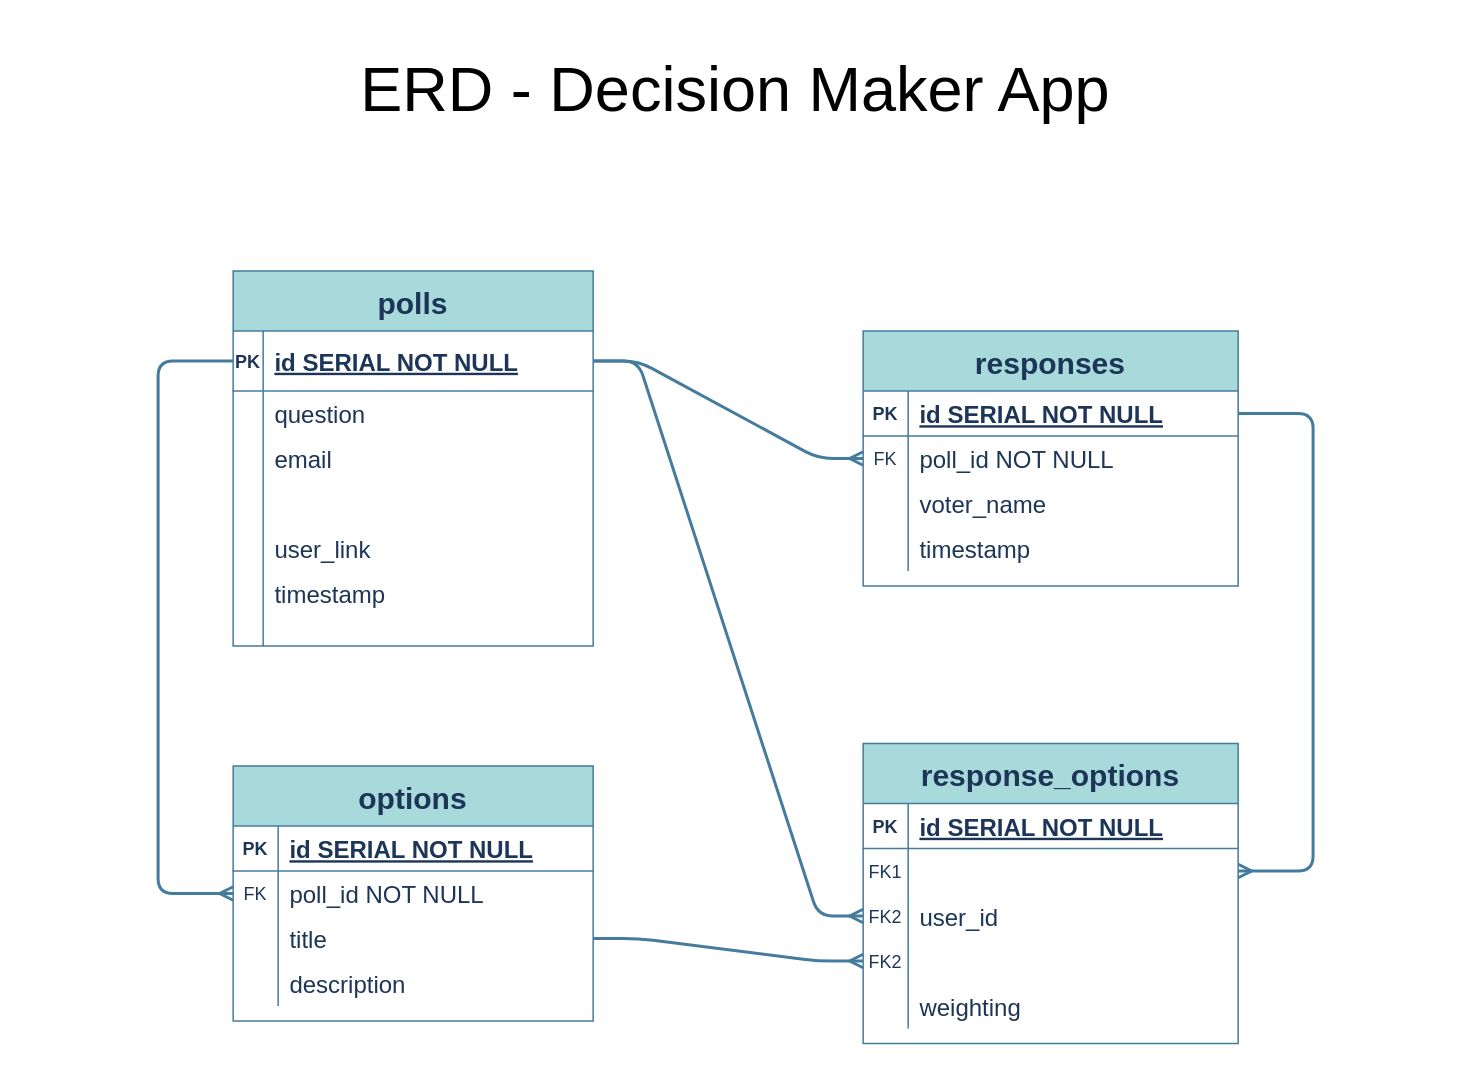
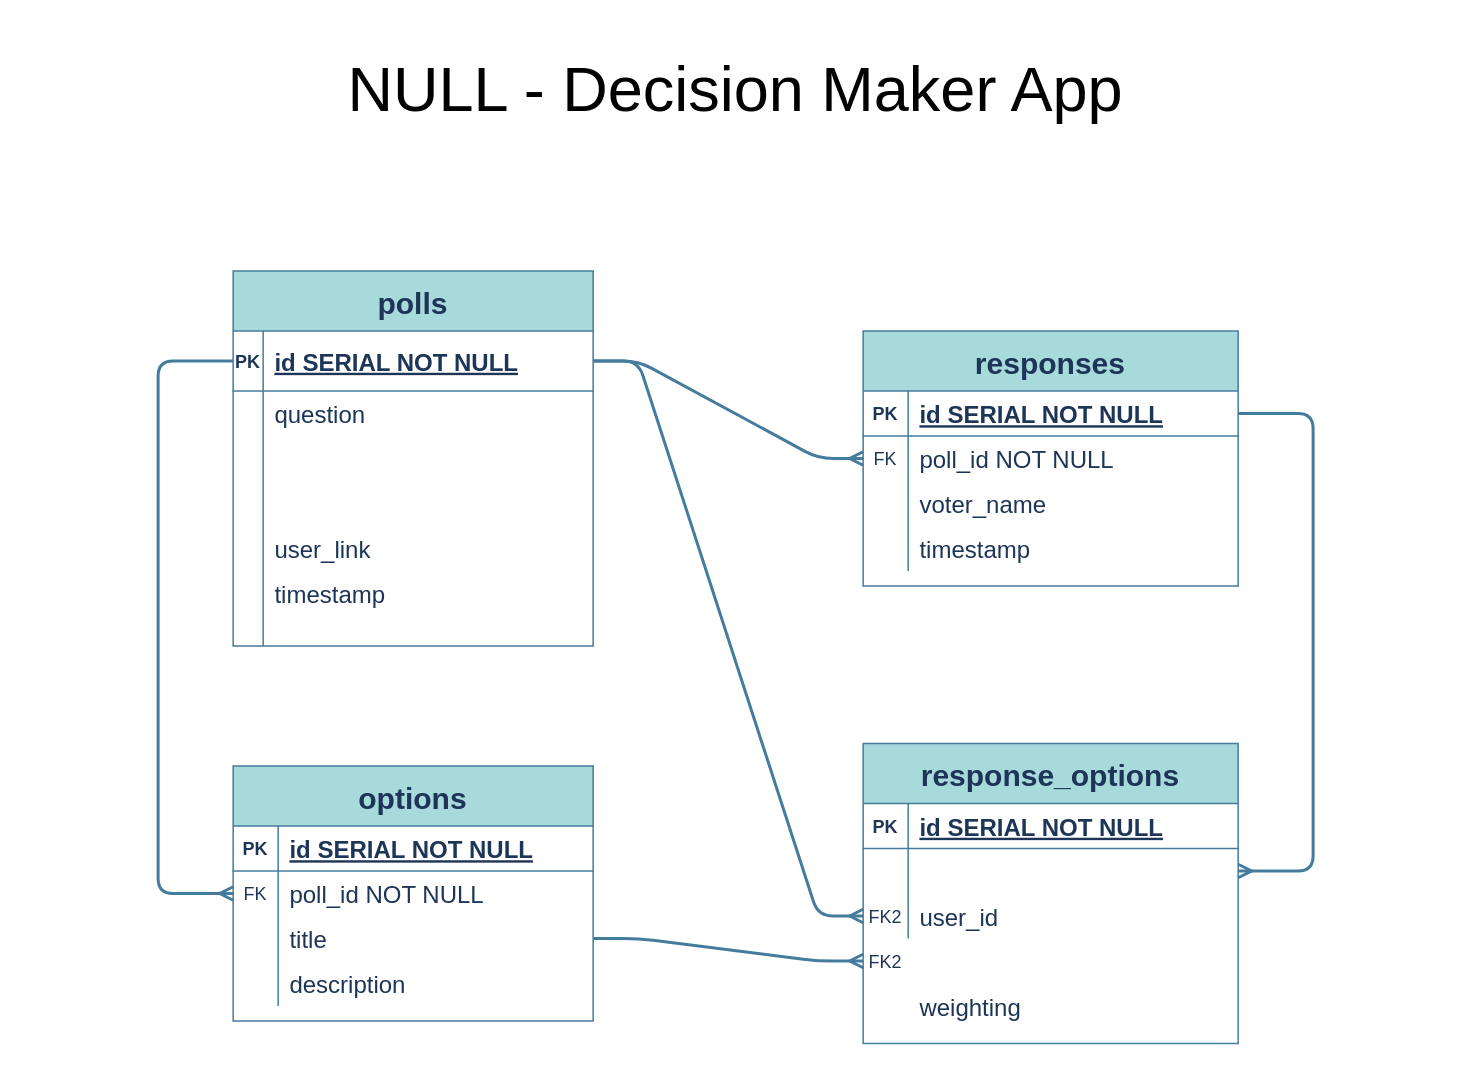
node "ERD - Decision Maker App": label "ERD - Decision Maker App" -> "NULL - Decision Maker App"
node "email": removed
node "FK1": removed
